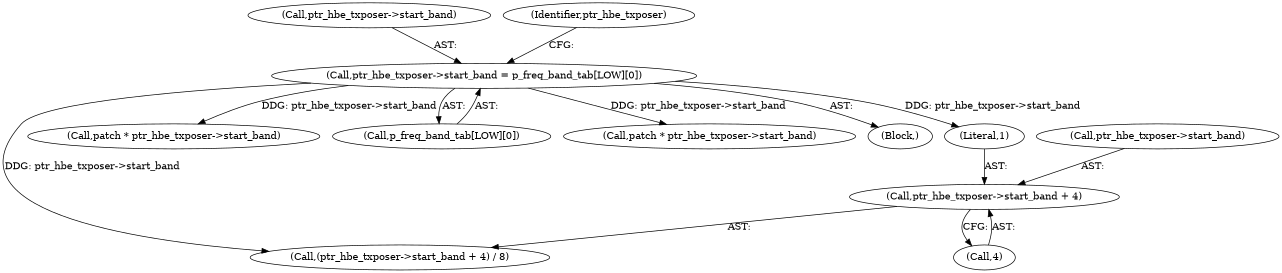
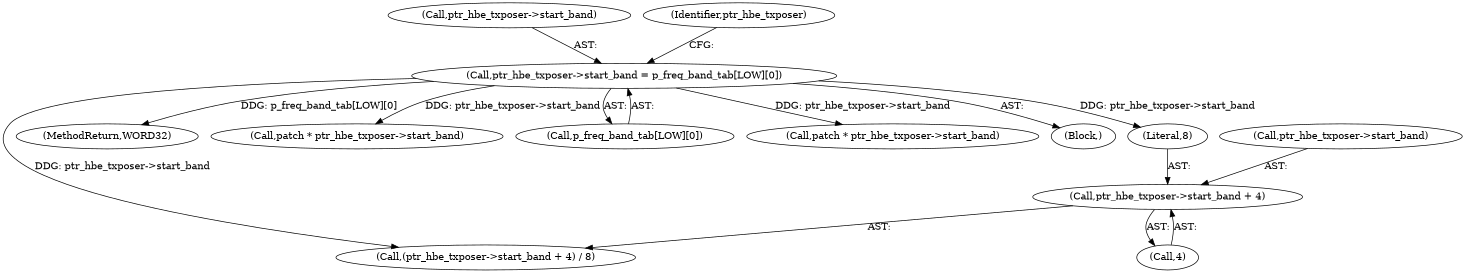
node "(MethodReturn,WORD32)": added
node "(Literal,1)": label "(Literal,1)" -> "(Literal,8)"
edge "(Call,ptr_hbe_txposer->start_band + 4)" -> "(Call,4)": label "CFG: " -> "AST: "
